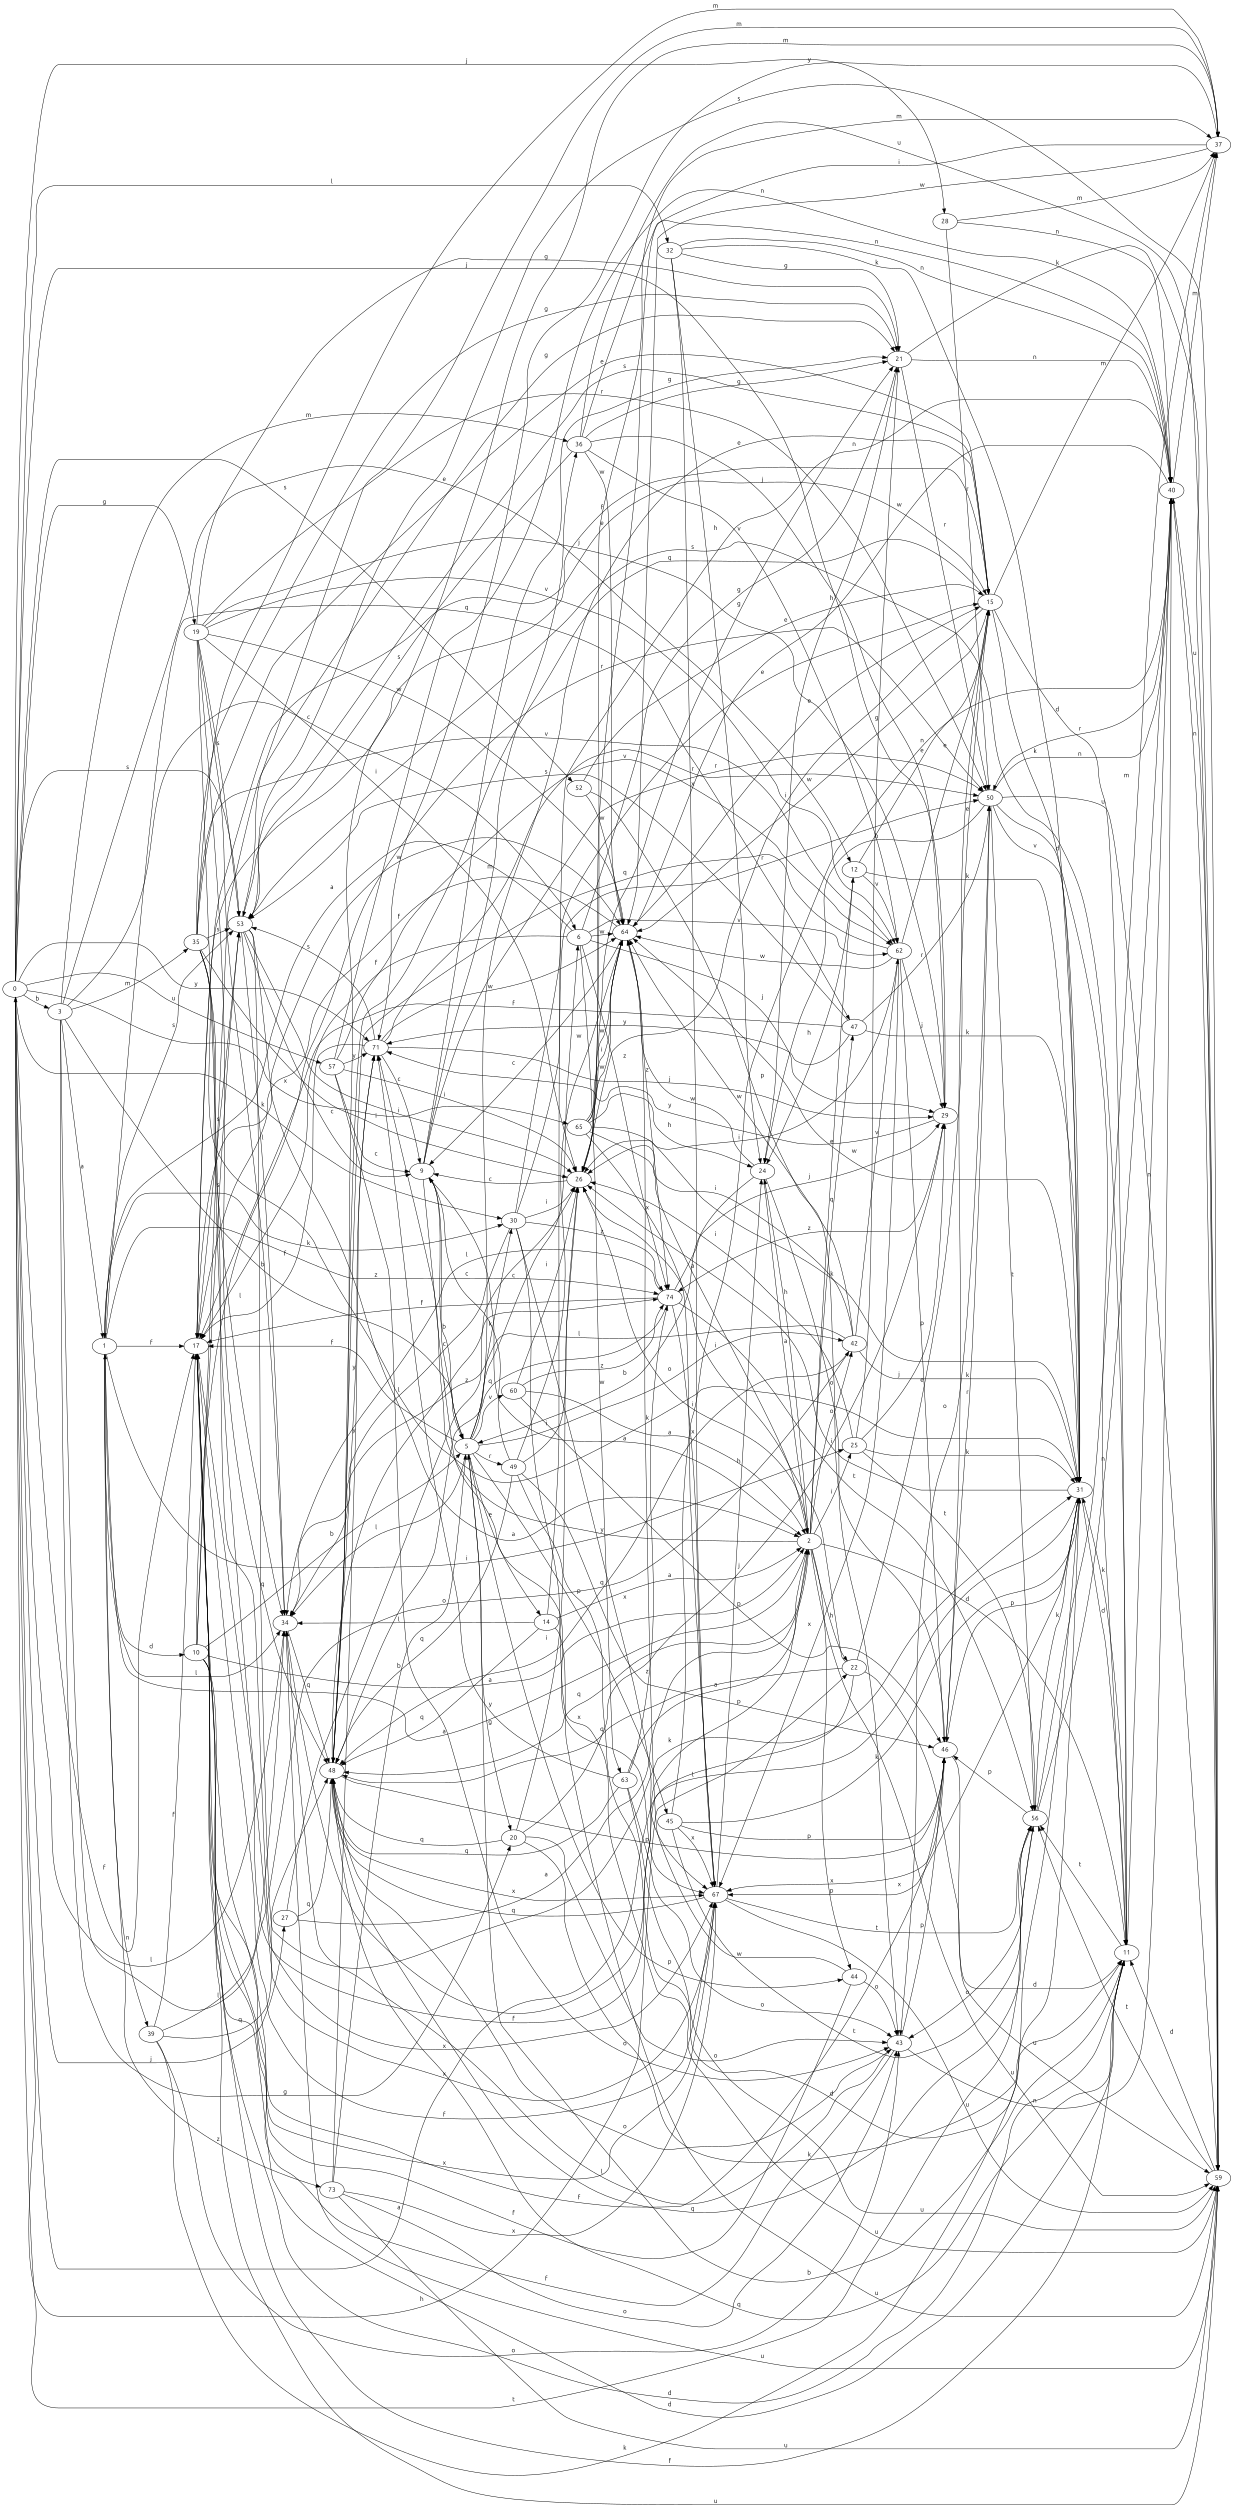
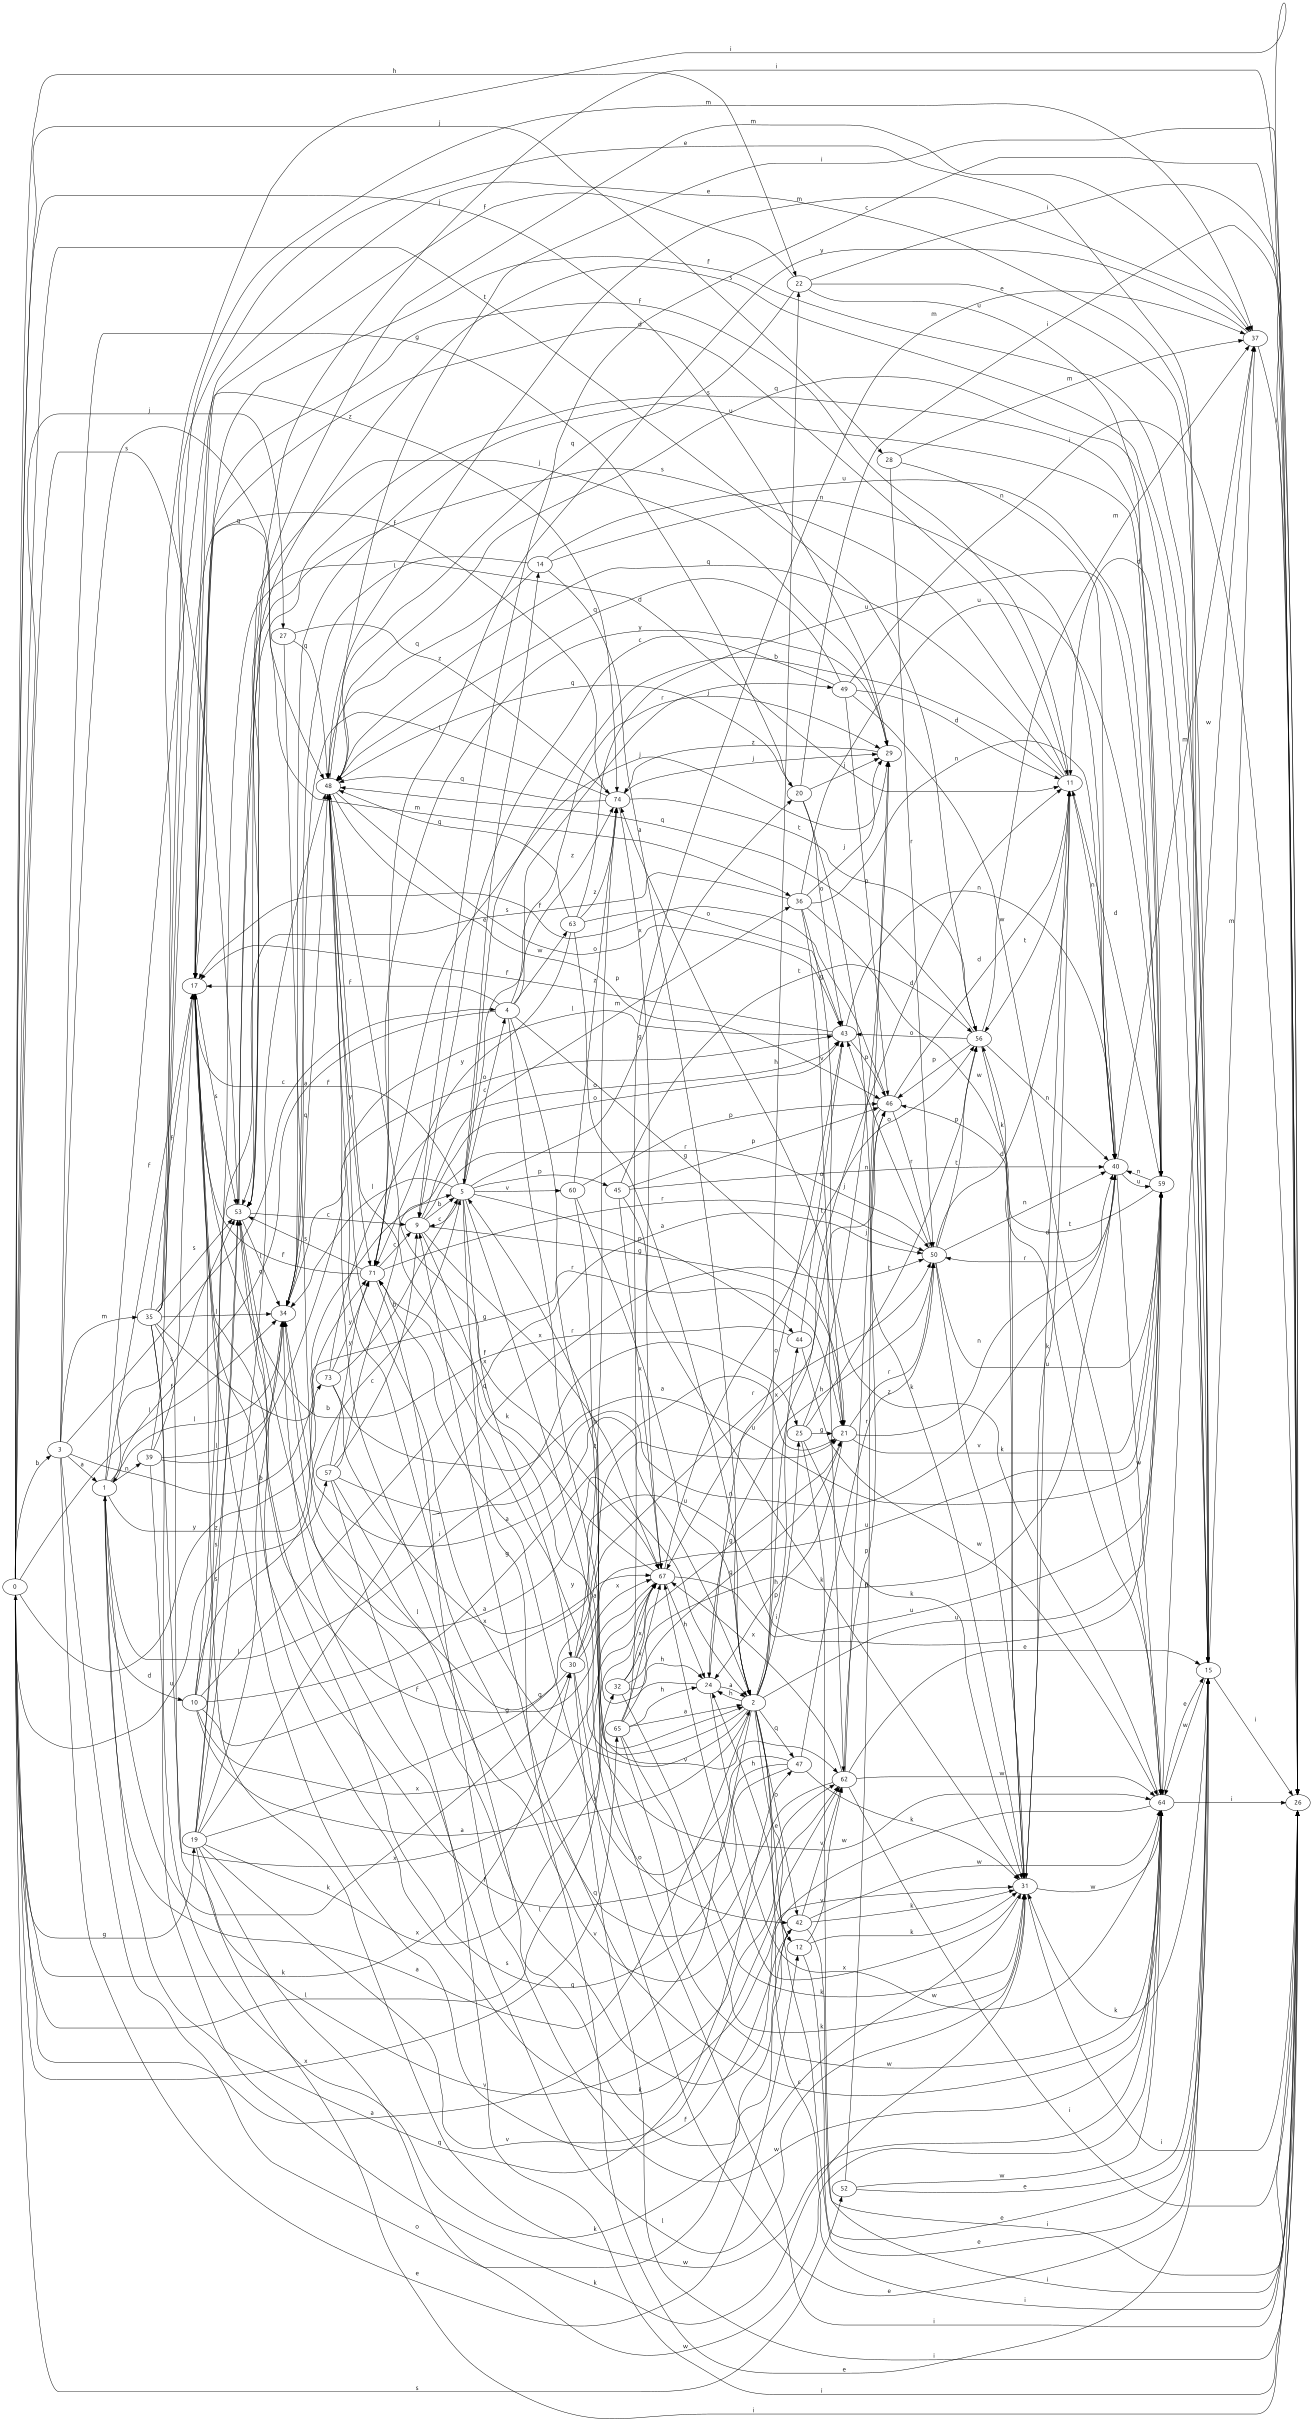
node "6": label "6" -> "4"
edge "26" -> "64": removed, label "w"
edge "46" -> "15": now "2" -> "15"
edge "0" -> "17": now "35" -> "17"
